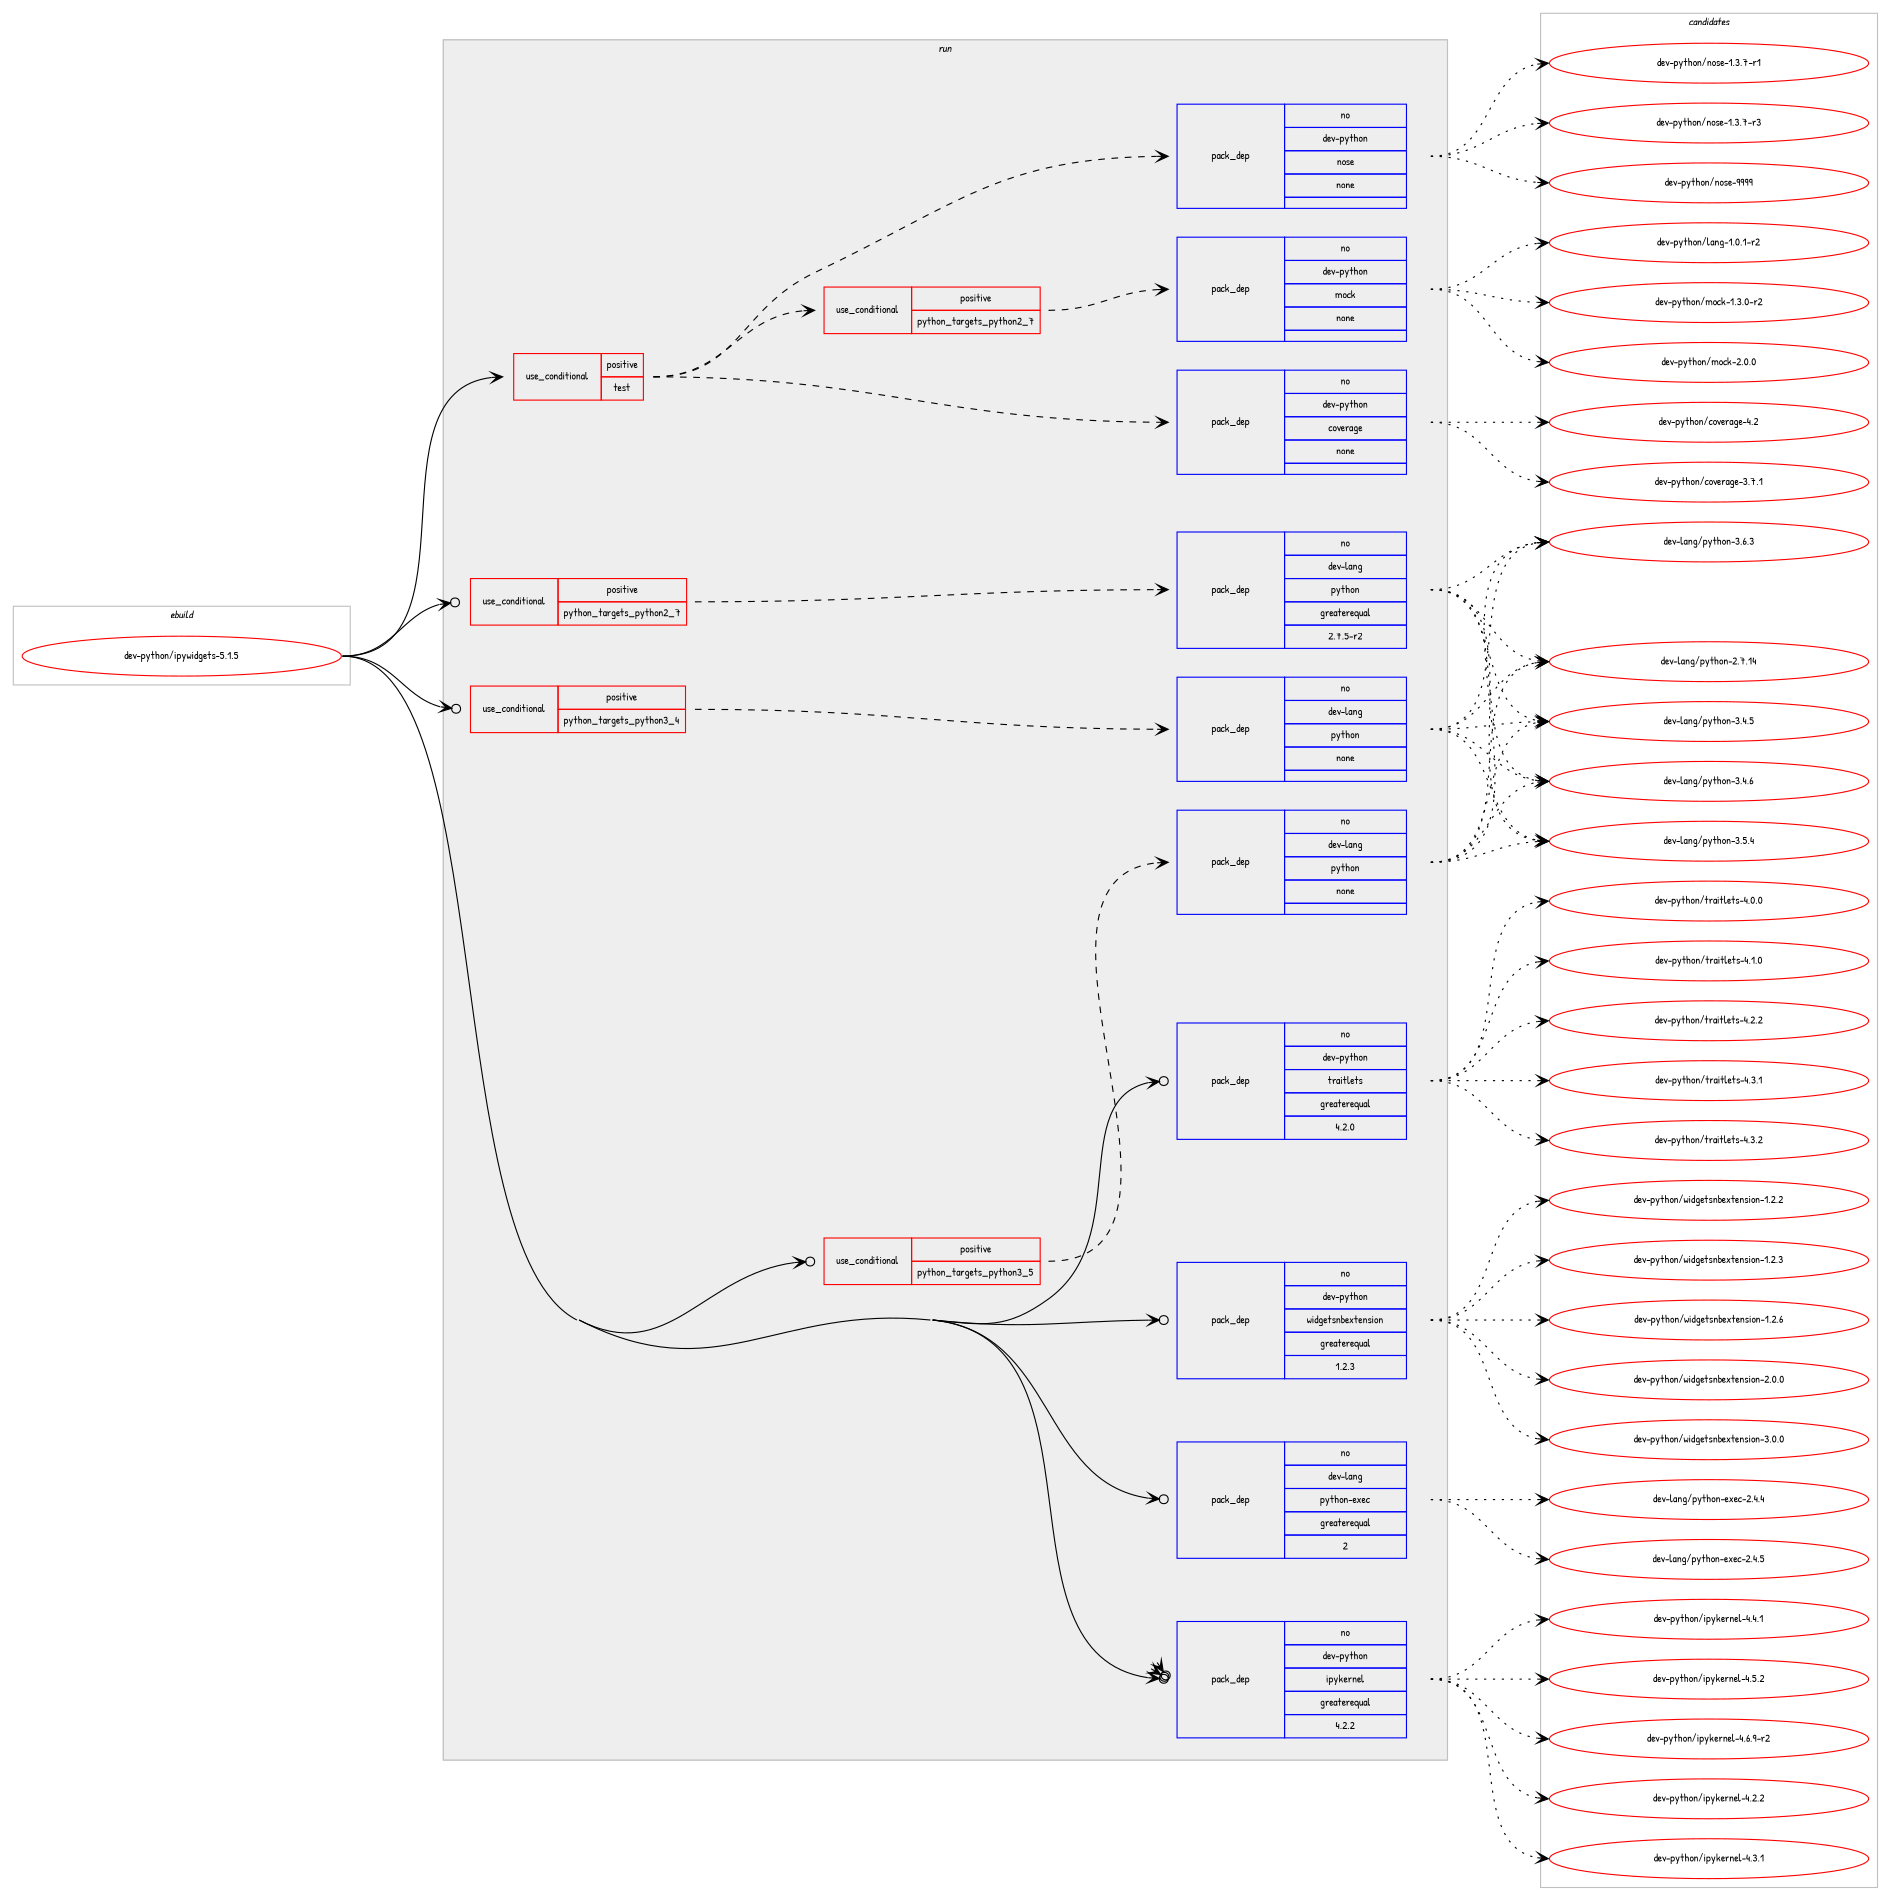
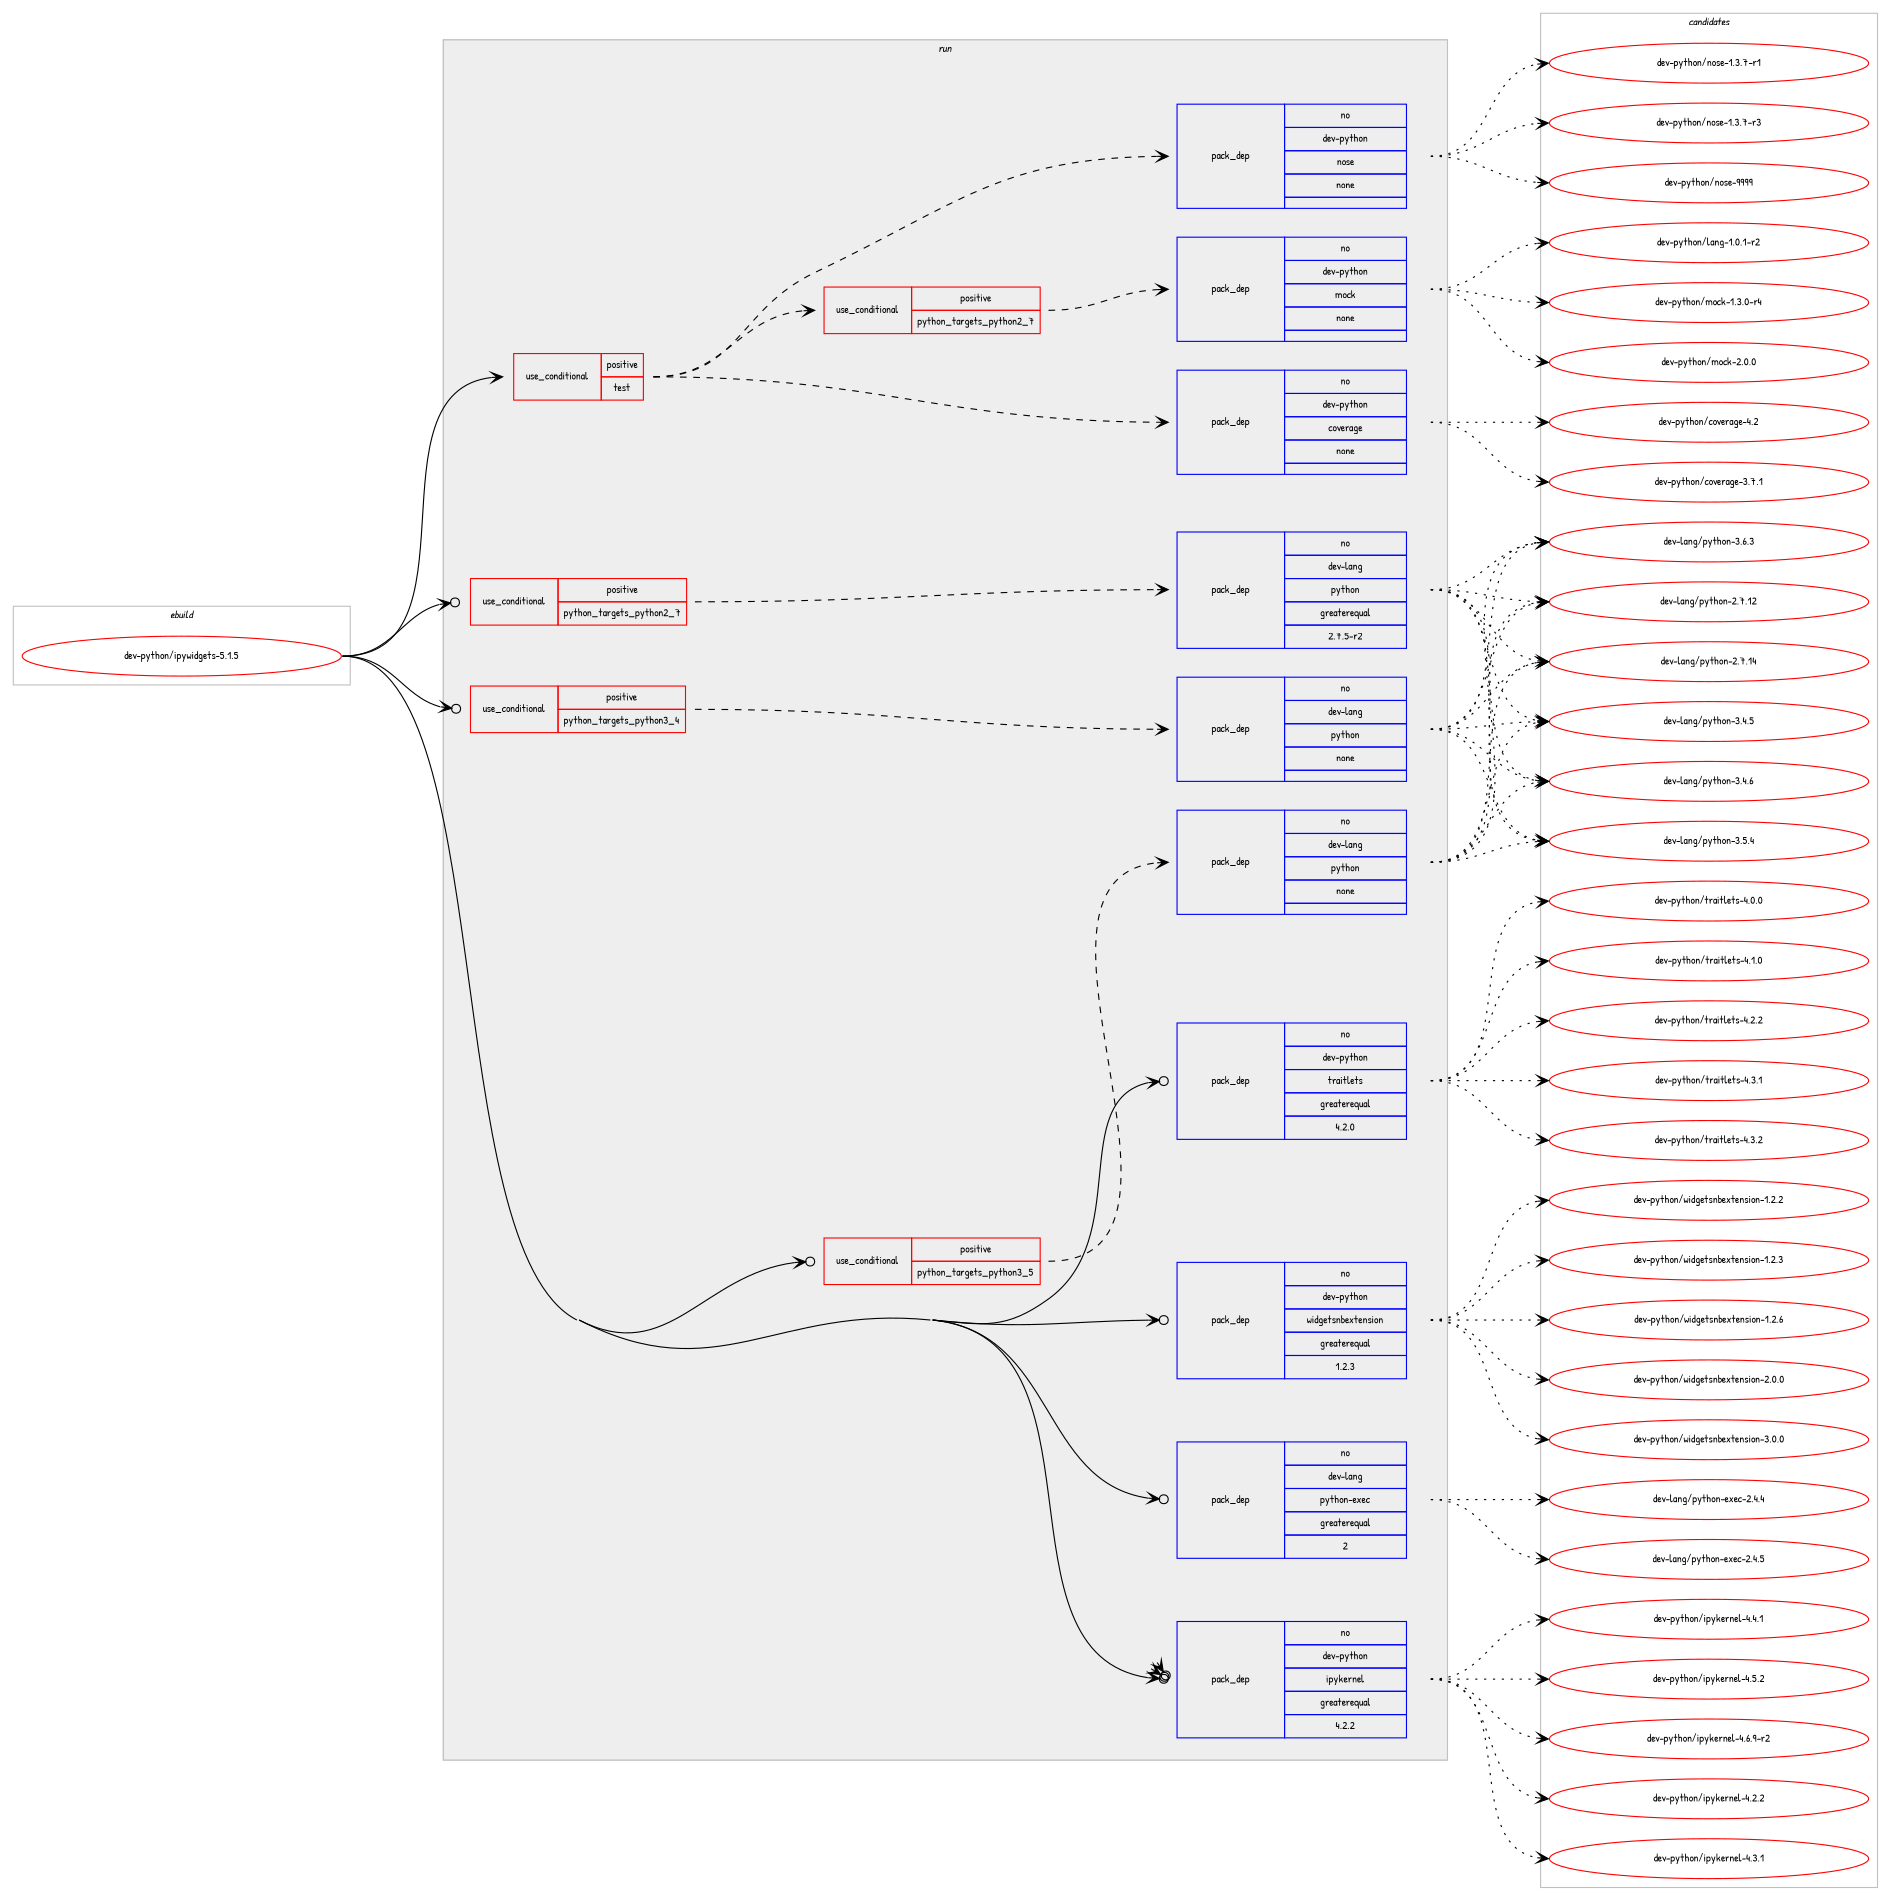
node "dev-python/mock-1.3.0-r2": label "dev-python/mock-1.3.0-r2" -> "dev-python/mock-1.3.0-r4"
node "dev-lang/python-2.7.12": added
